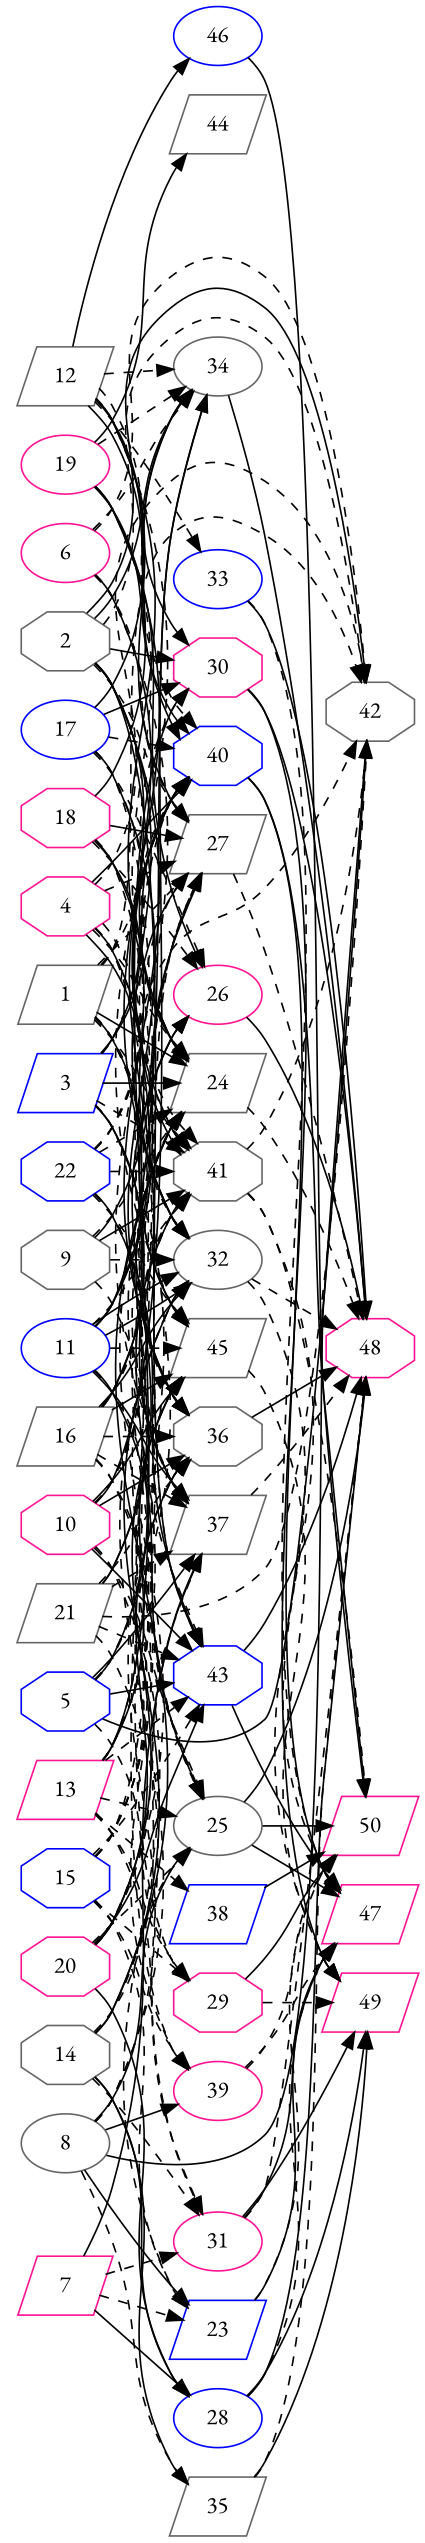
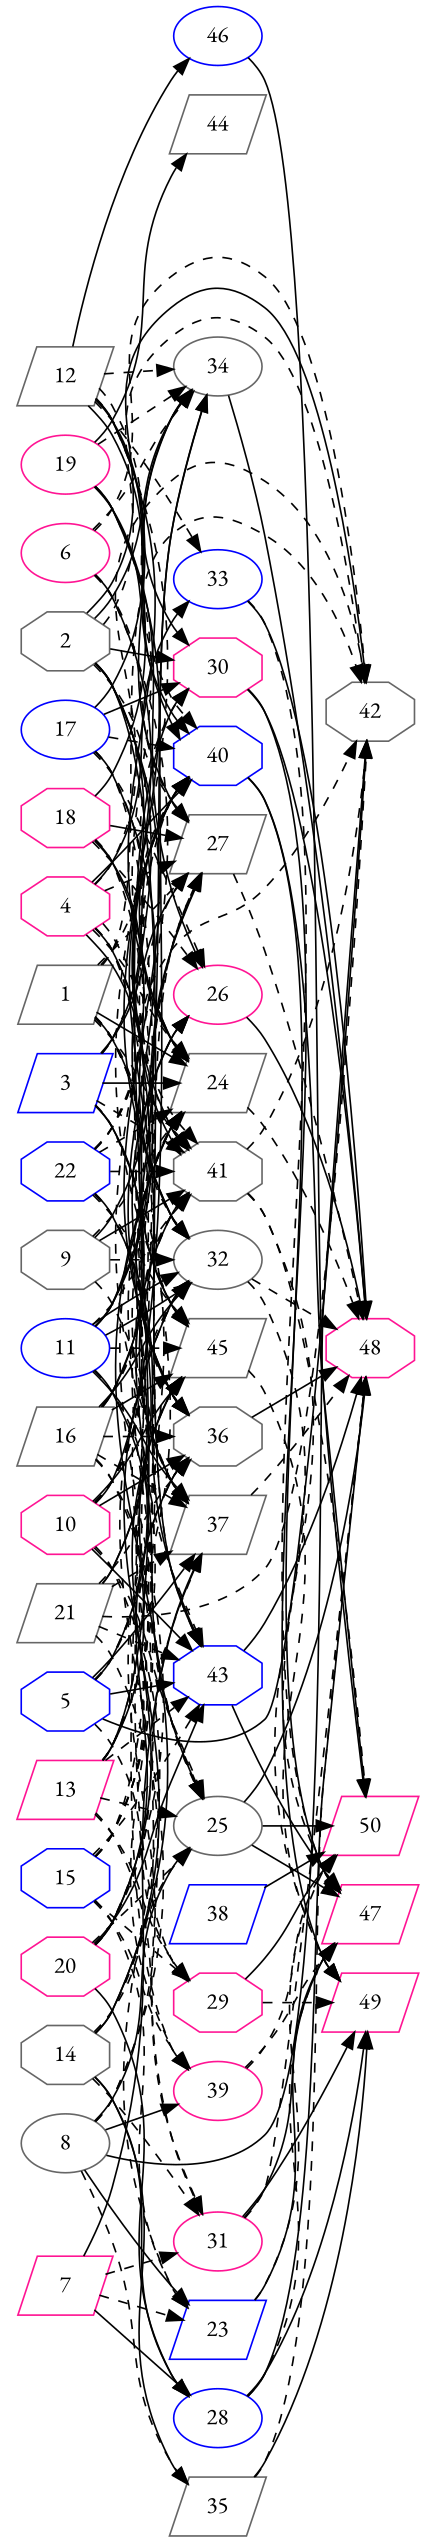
edge "4" -> "33": added
edge "10" -> "32": added
edge "13" -> "38": removed
